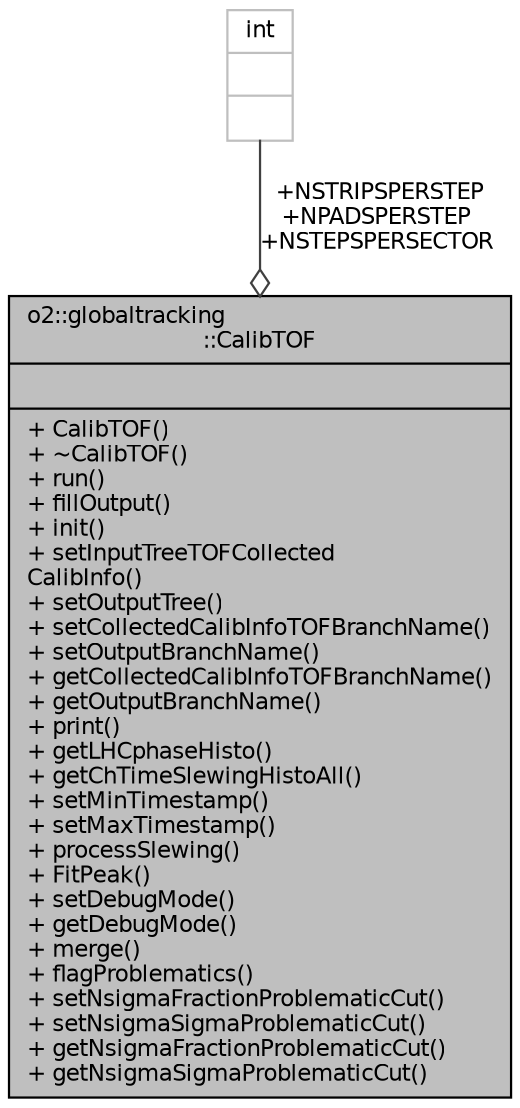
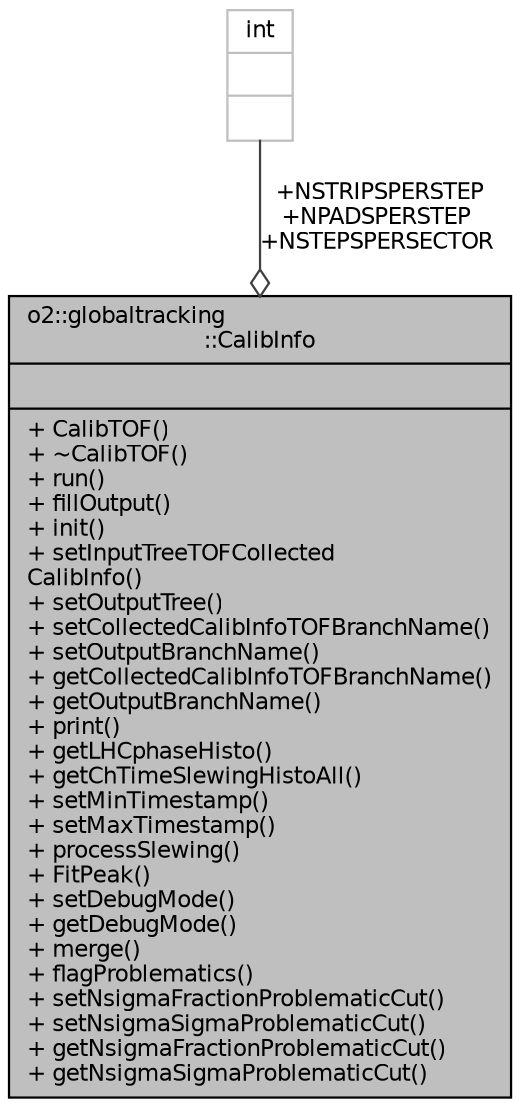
node "o2::globaltracking": text "::CalibTOF" -> "::CalibInfo"
